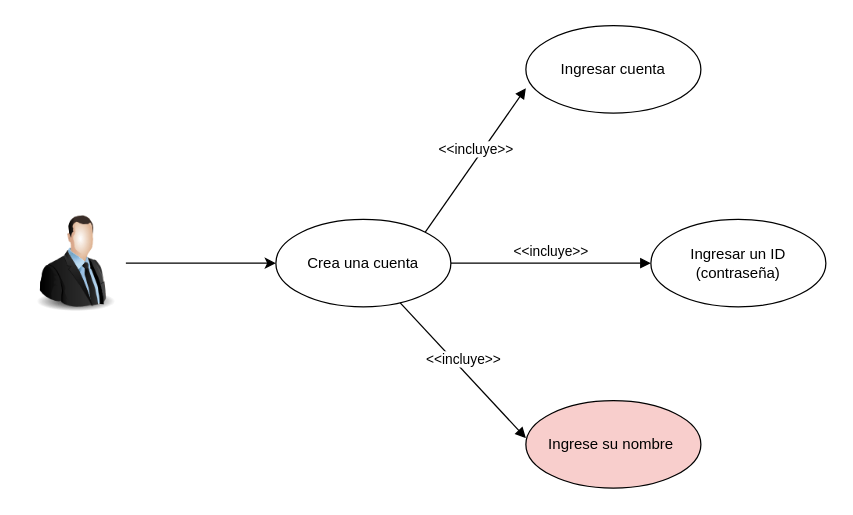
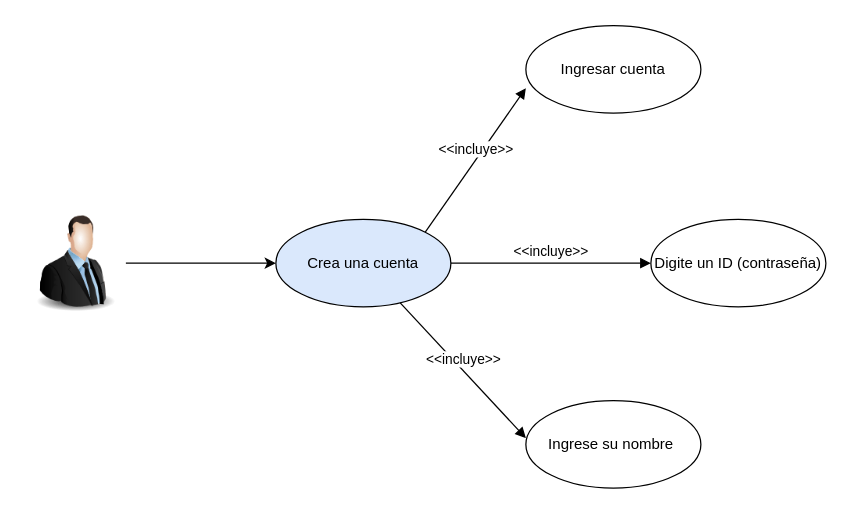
node "Crea una cuenta": fillcolor #ffffff -> #dae8fc
node "Ingresar un ID (contraseña)": label "Ingresar un ID (contraseña)" -> "Digite un ID (contraseña)"
node "Ingrese su nombre": fillcolor #f8cecc -> #ffffff
